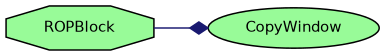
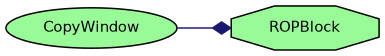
edge "ROPBlock" -> "CopyWindow": reversed
